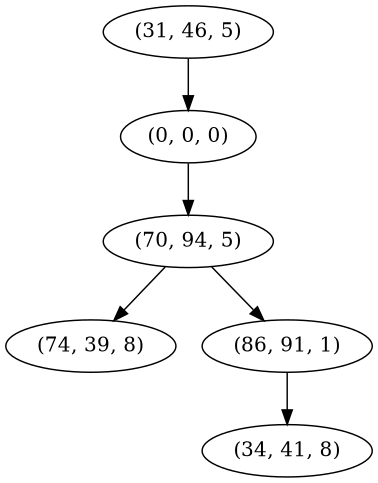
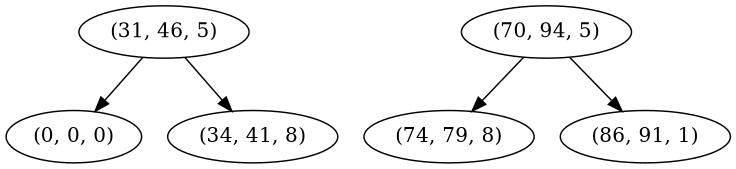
edge "(0, 0, 0)" -> "(70, 94, 5)": removed
node "(74, 39, 8)": label "(74, 39, 8)" -> "(74, 79, 8)"
edge "(86, 91, 1)" -> "(34, 41, 8)": now "(31, 46, 5)" -> "(34, 41, 8)"
